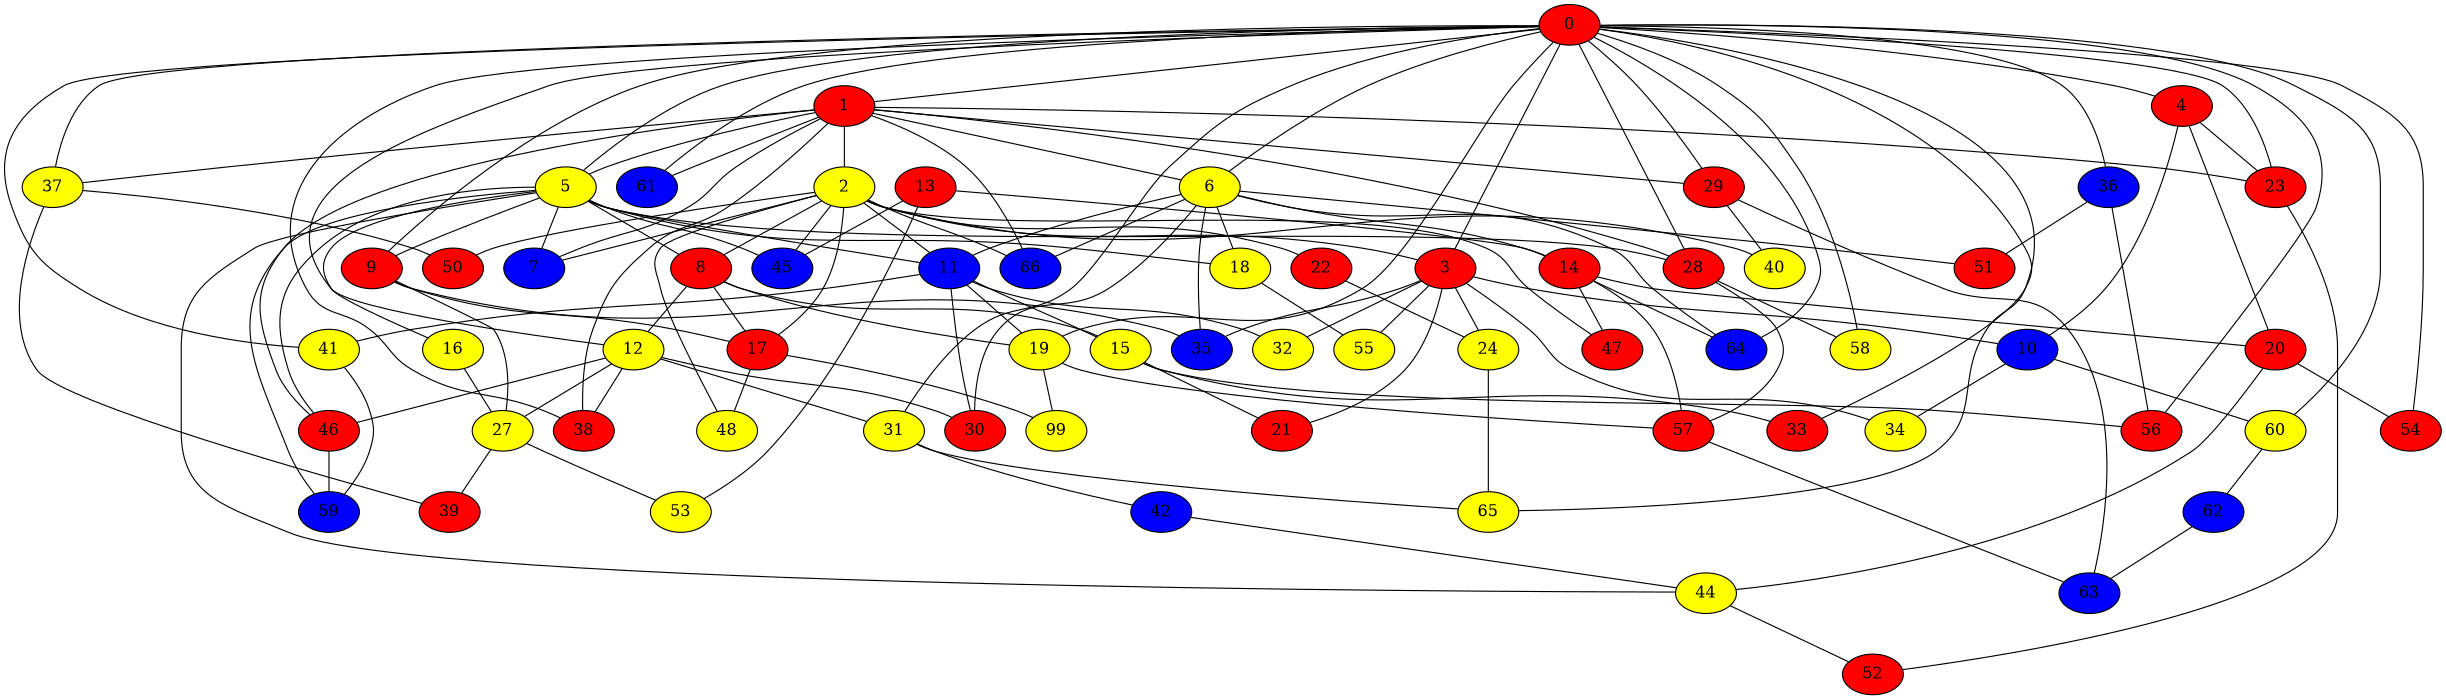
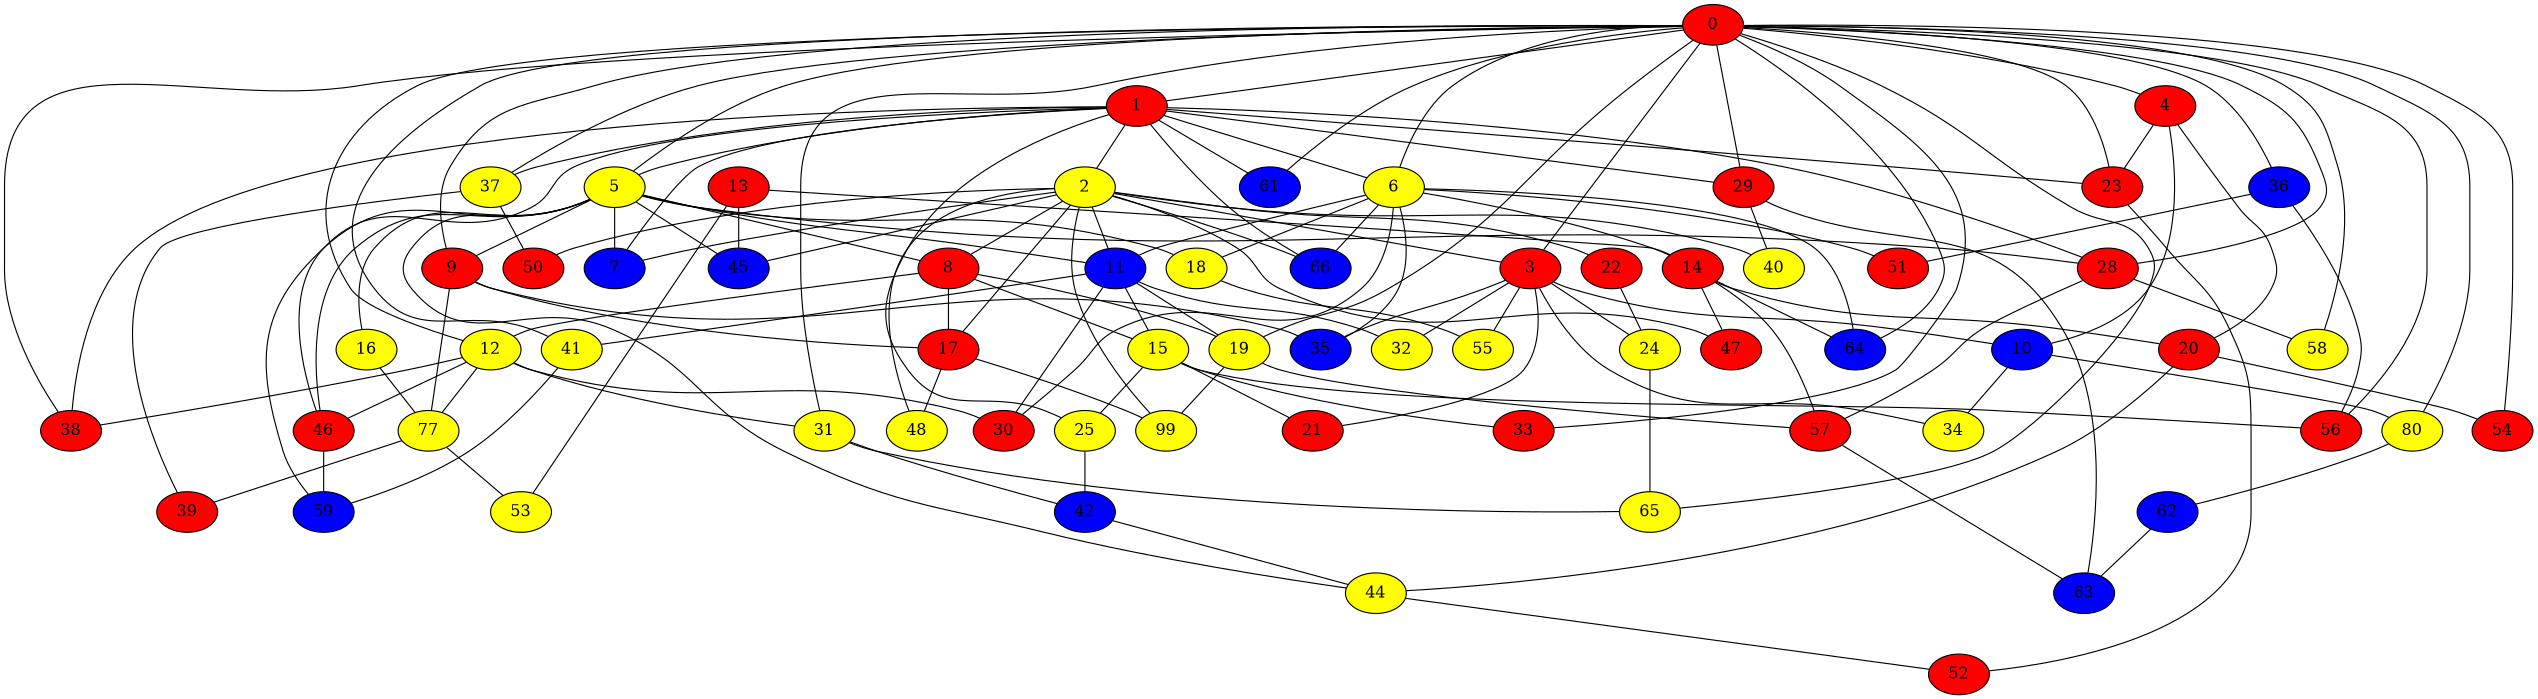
edge "2" -- "99": added
node "27": label "27" -> "77"
node "25": added
node "60": label "60" -> "80"
